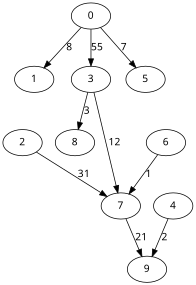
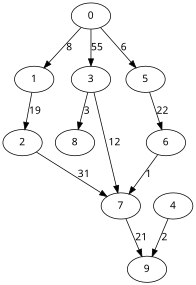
edge "0" -> "5": label "7" -> "6"
edge "1" -> "2": added, label "19"
edge "5" -> "6": added, label "22"
